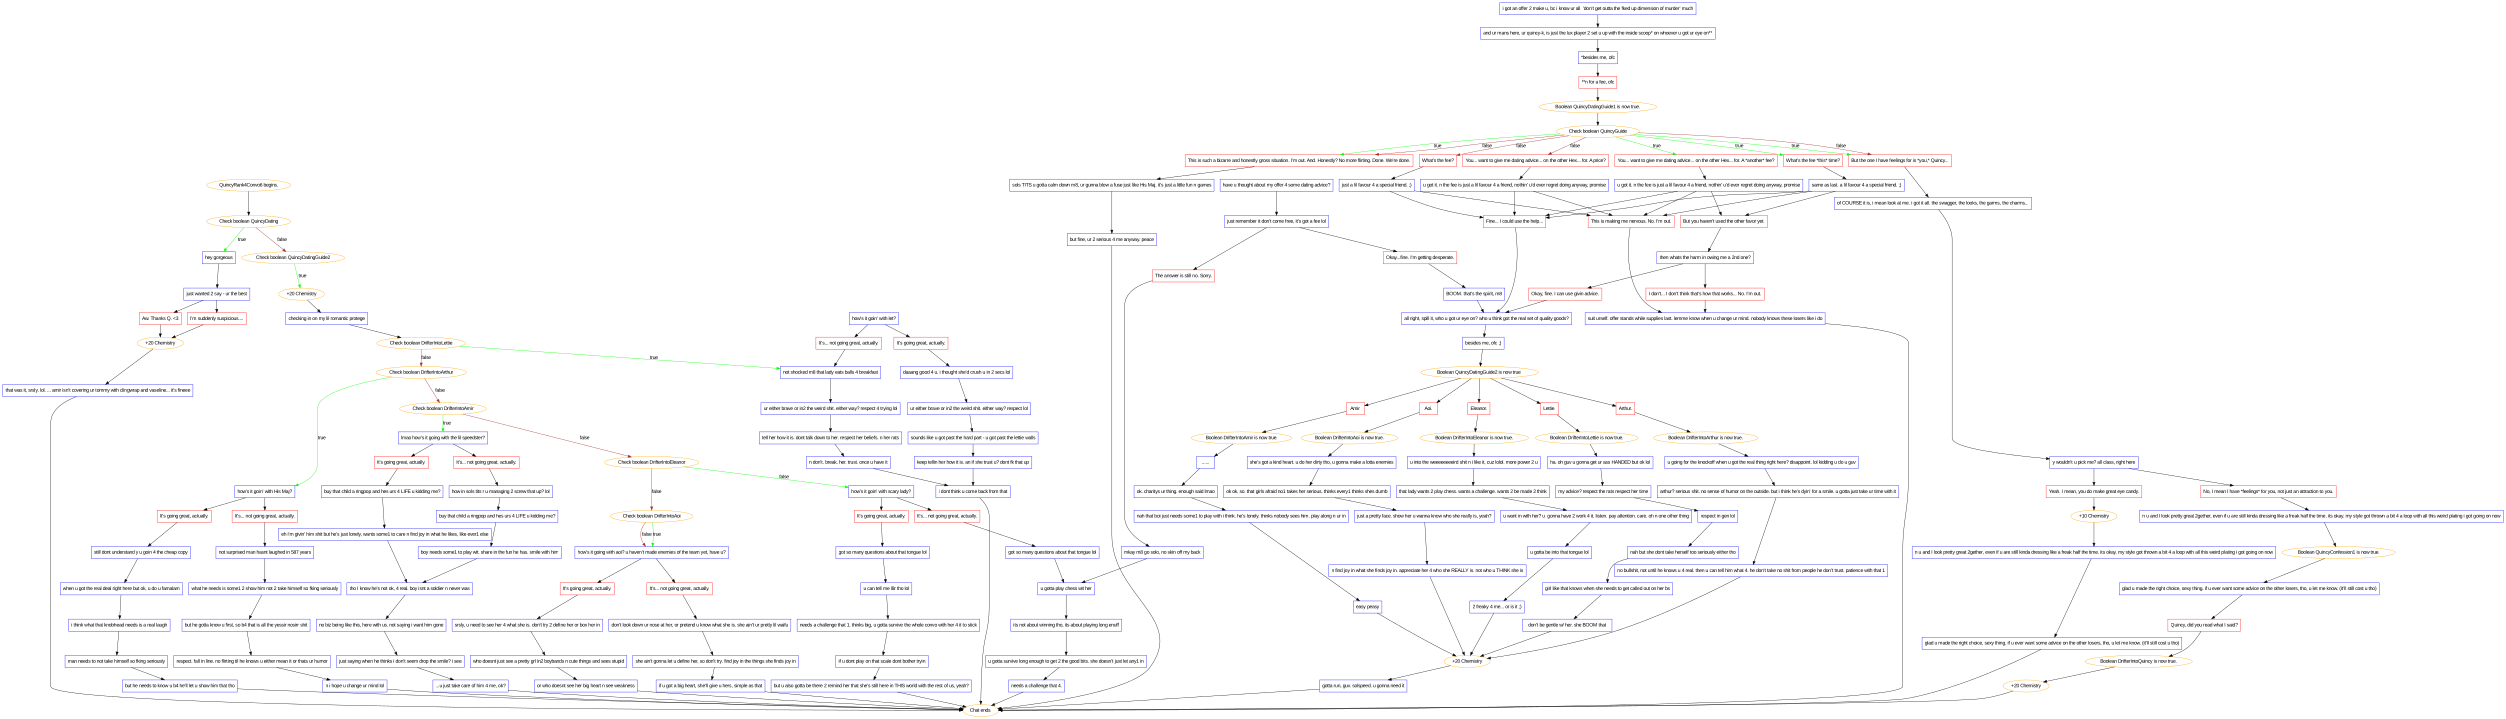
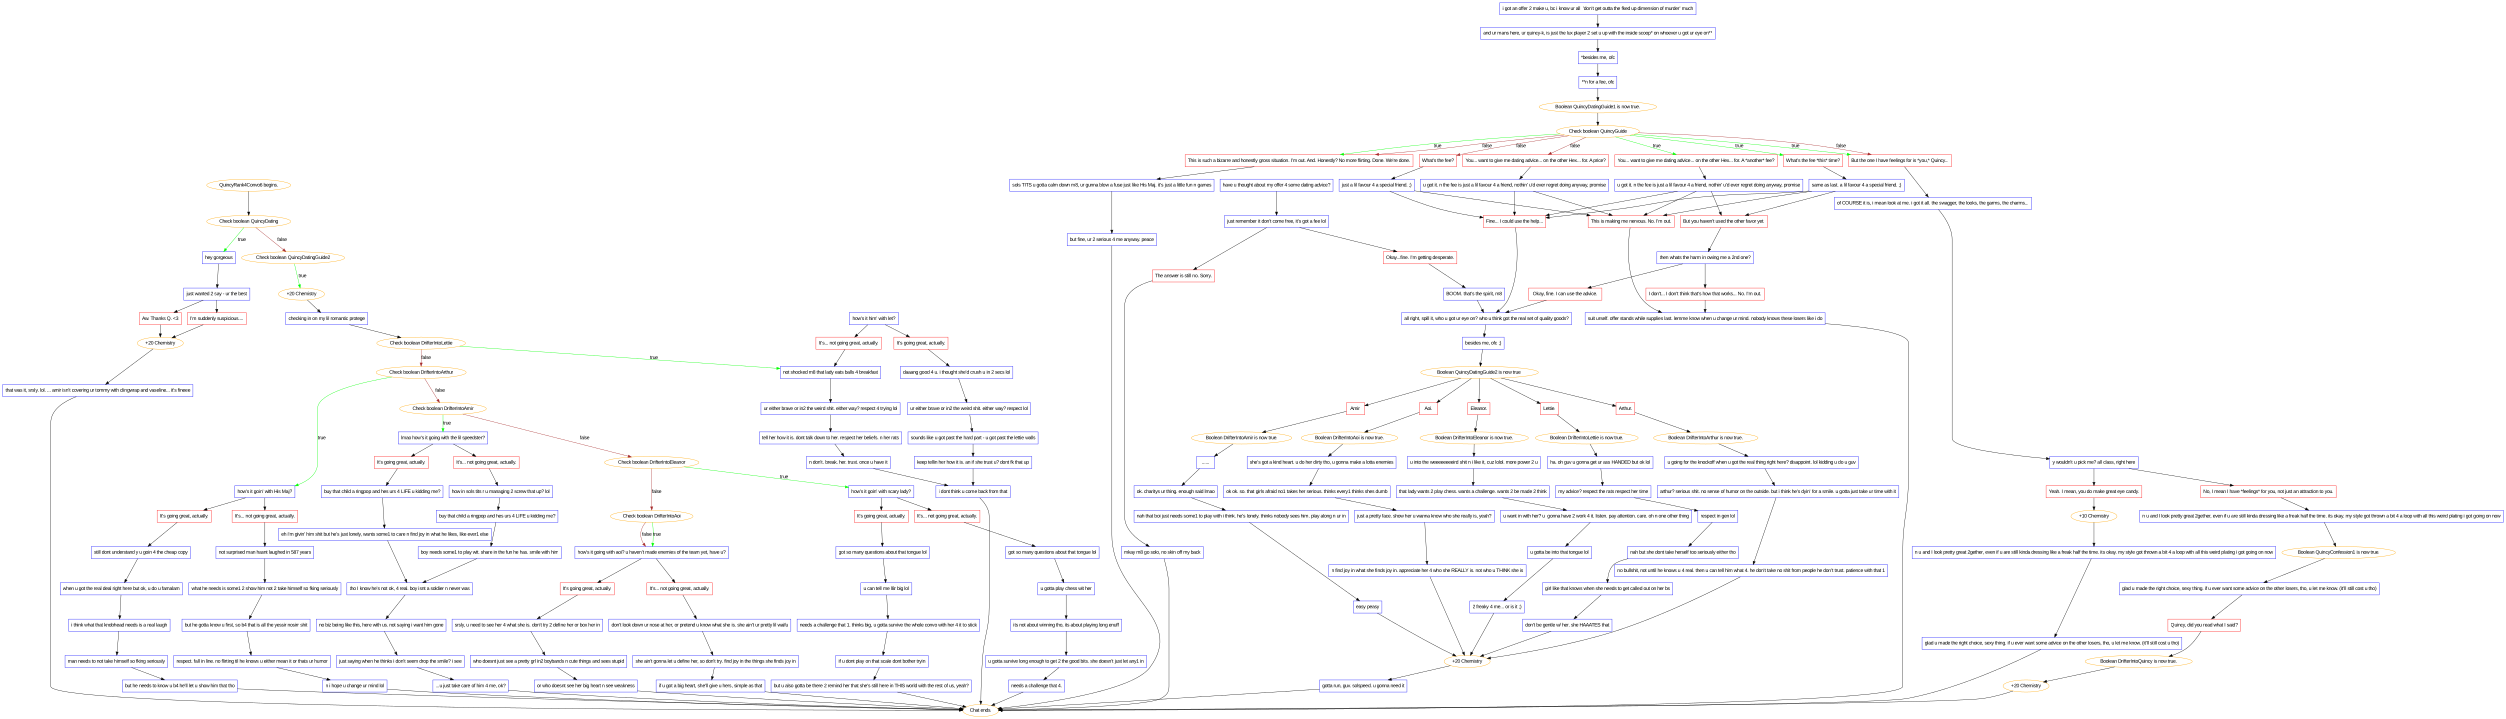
node "**n for a fee, ofc": color red -> blue
node "Okay, fine. I can use givin advice.": label "Okay, fine. I can use givin advice." -> "Okay, fine. I can use the advice."
node "how's it goin' with let?": label "how's it goin' with let?" -> "how's it him' with let?"
edge "Check boolean DrifterIntoEleanor" -> "how's it goin' with scary lady?": label "false" -> "true"
edge "mkay m8 go solo, no skin off my back" -> "u gotta play chess wit her": now "mkay m8 go solo, no skin off my back" -> "Chat ends."
node "u can tell me l8r tho lol": label "u can tell me l8r tho lol" -> "u can tell me l8r big lol"
node "don't be gentle w/ her. she BOOM that": label "don't be gentle w/ her. she BOOM that" -> "don't be gentle w/ her. she HAAATES that"
